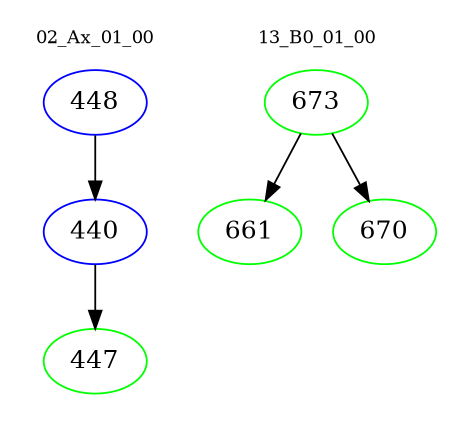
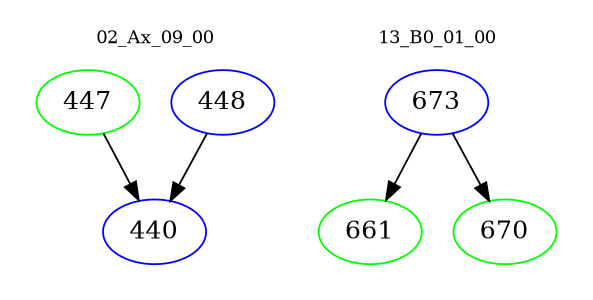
cluster "02_Ax_01_00": label "02_Ax_01_00" -> "02_Ax_09_00"
node "673": color green -> blue
edge "440" -> "447": reversed
